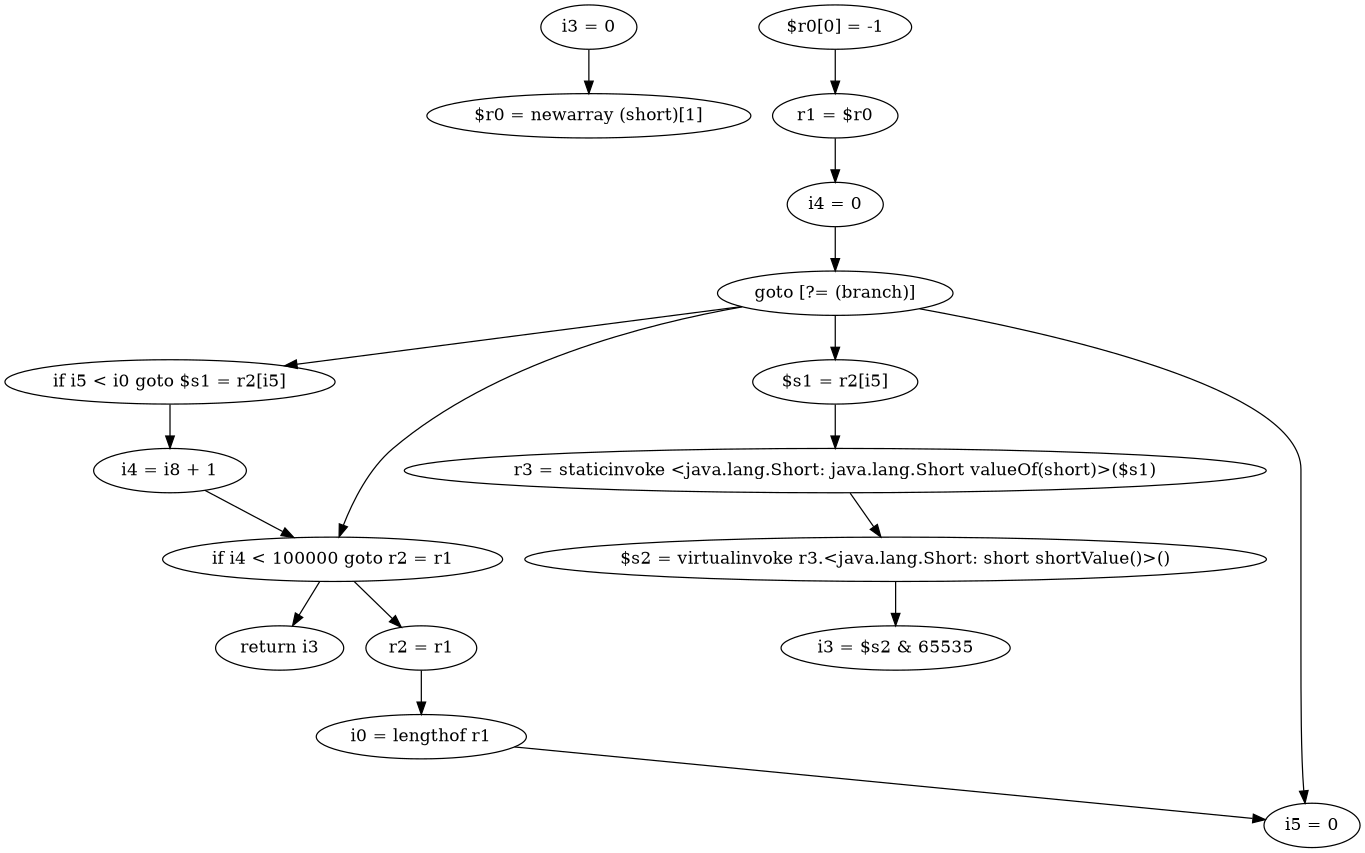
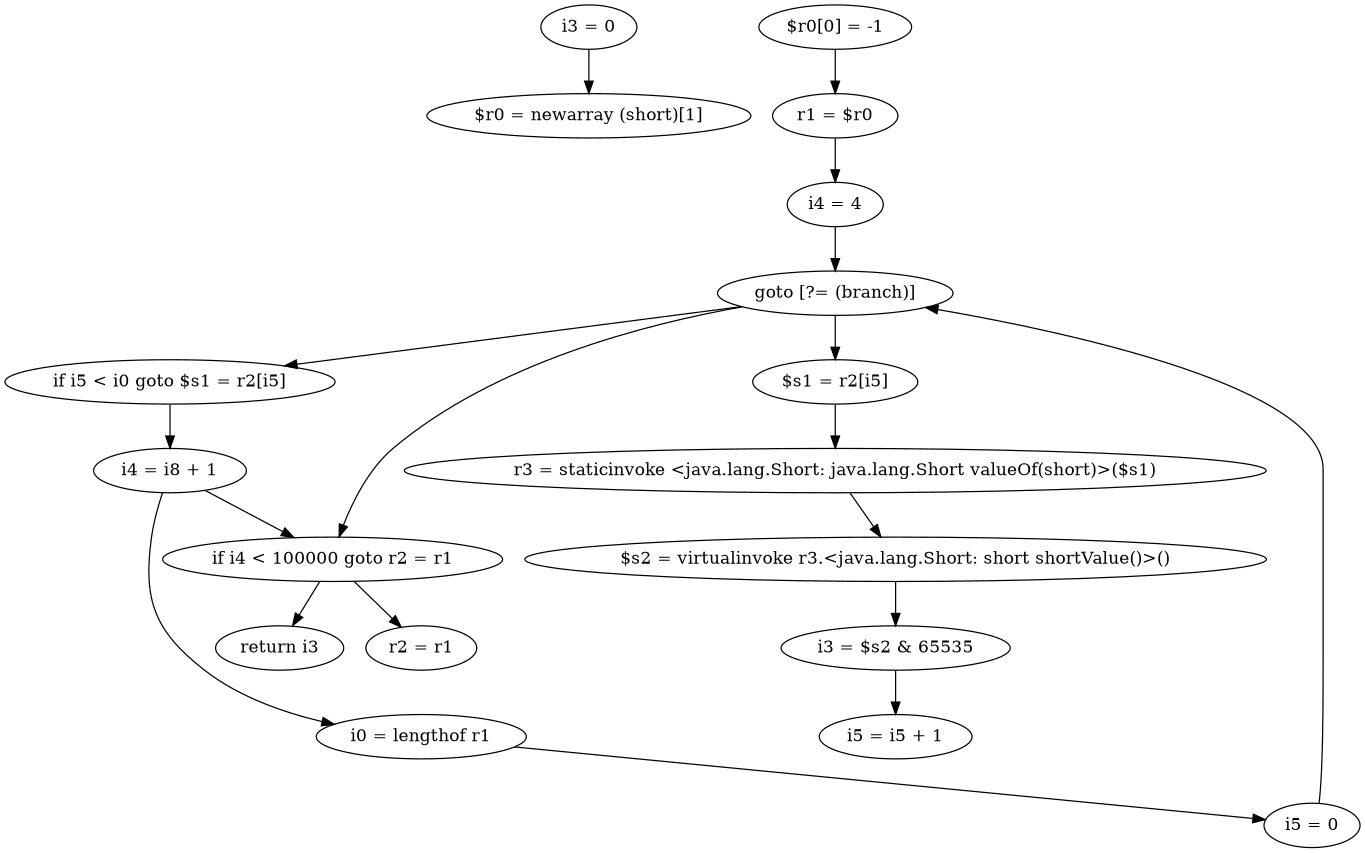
node "i4 = 0": label "i4 = 0" -> "i4 = 4"
edge "goto [?= (branch)]" -> "i5 = 0": reversed
edge "r2 = r1" -> "i0 = lengthof r1": now "i4 = i8 + 1" -> "i0 = lengthof r1"
node "i5 = i5 + 1": added
